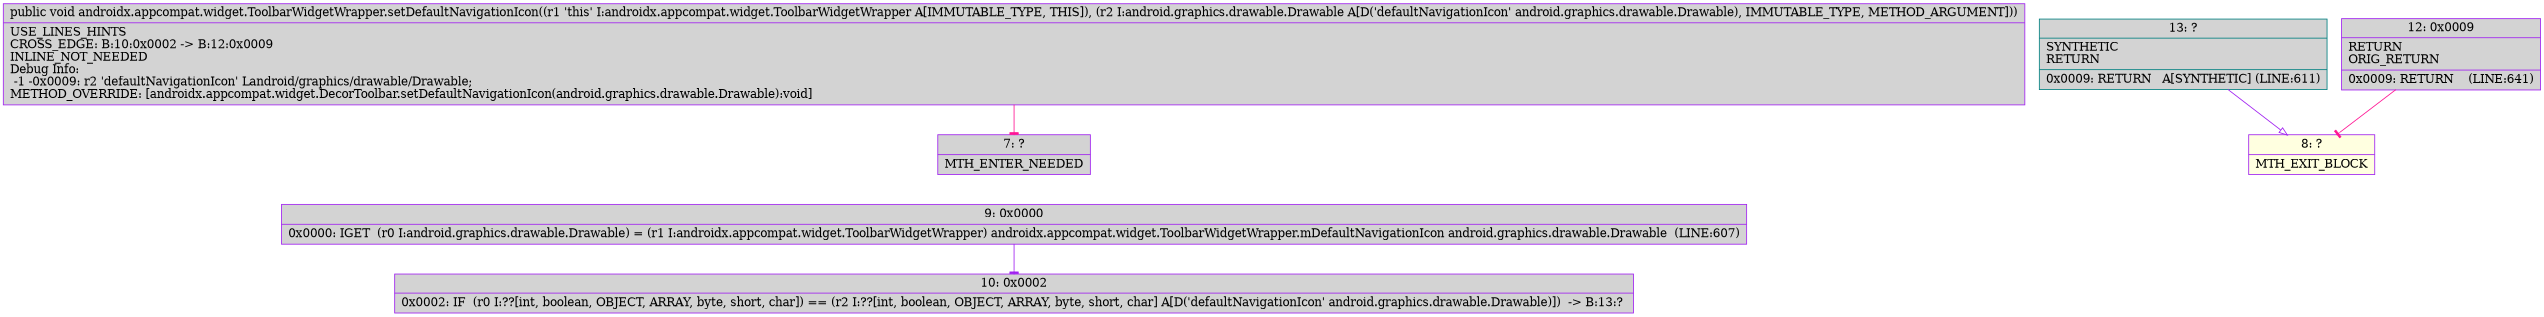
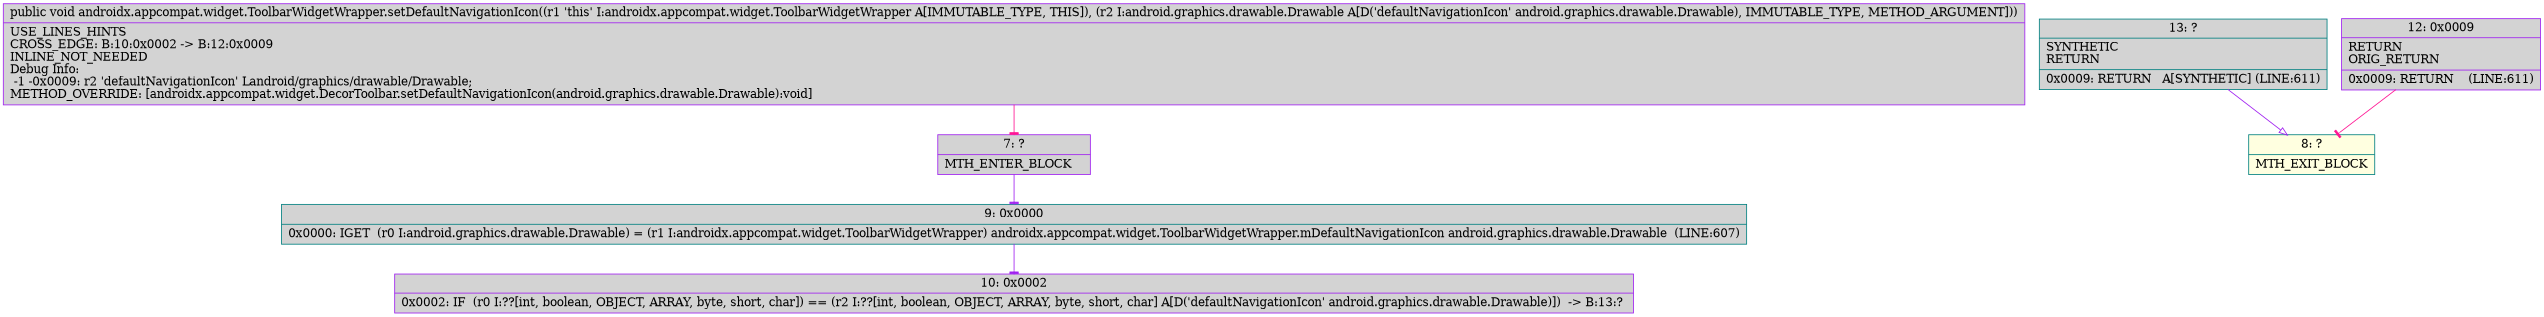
node "12: 0x0009": text "0x0009: RETURN    (LINE:641)" -> "0x0009: RETURN    (LINE:611)"
node "8: ?": color purple -> teal
node "7: ?": text "MTH_ENTER_NEEDED" -> "MTH_ENTER_BLOCK"
edge "7: ?" -> "9: 0x0000": added
node "9: 0x0000": color purple -> teal
